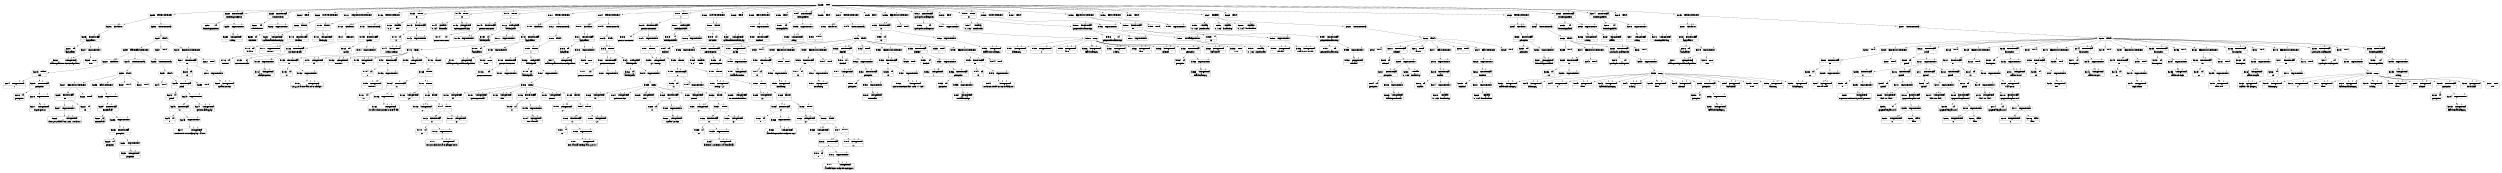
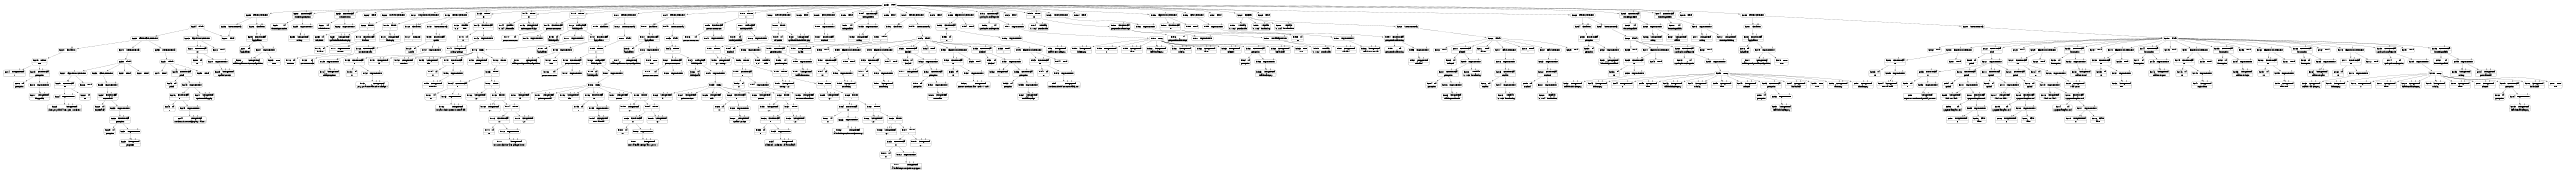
edge "52256" -> "52254": now "52256" -> "52207"
node "52194": added
node "52217": text "blog_dropdown" -> "blog_public"
